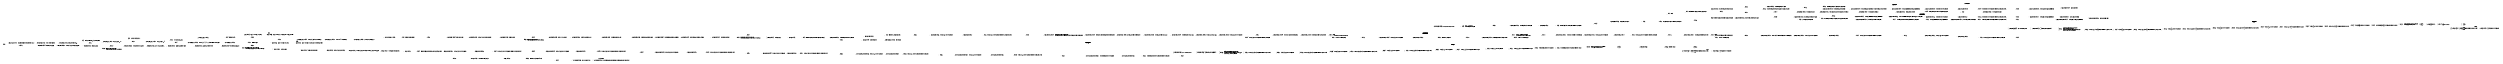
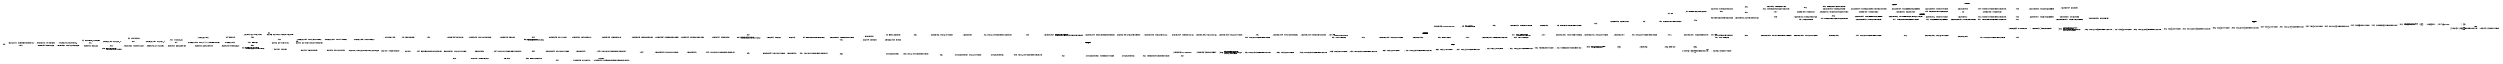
node "COLUMN-NAMES-ROUTINE. Block303": removed
